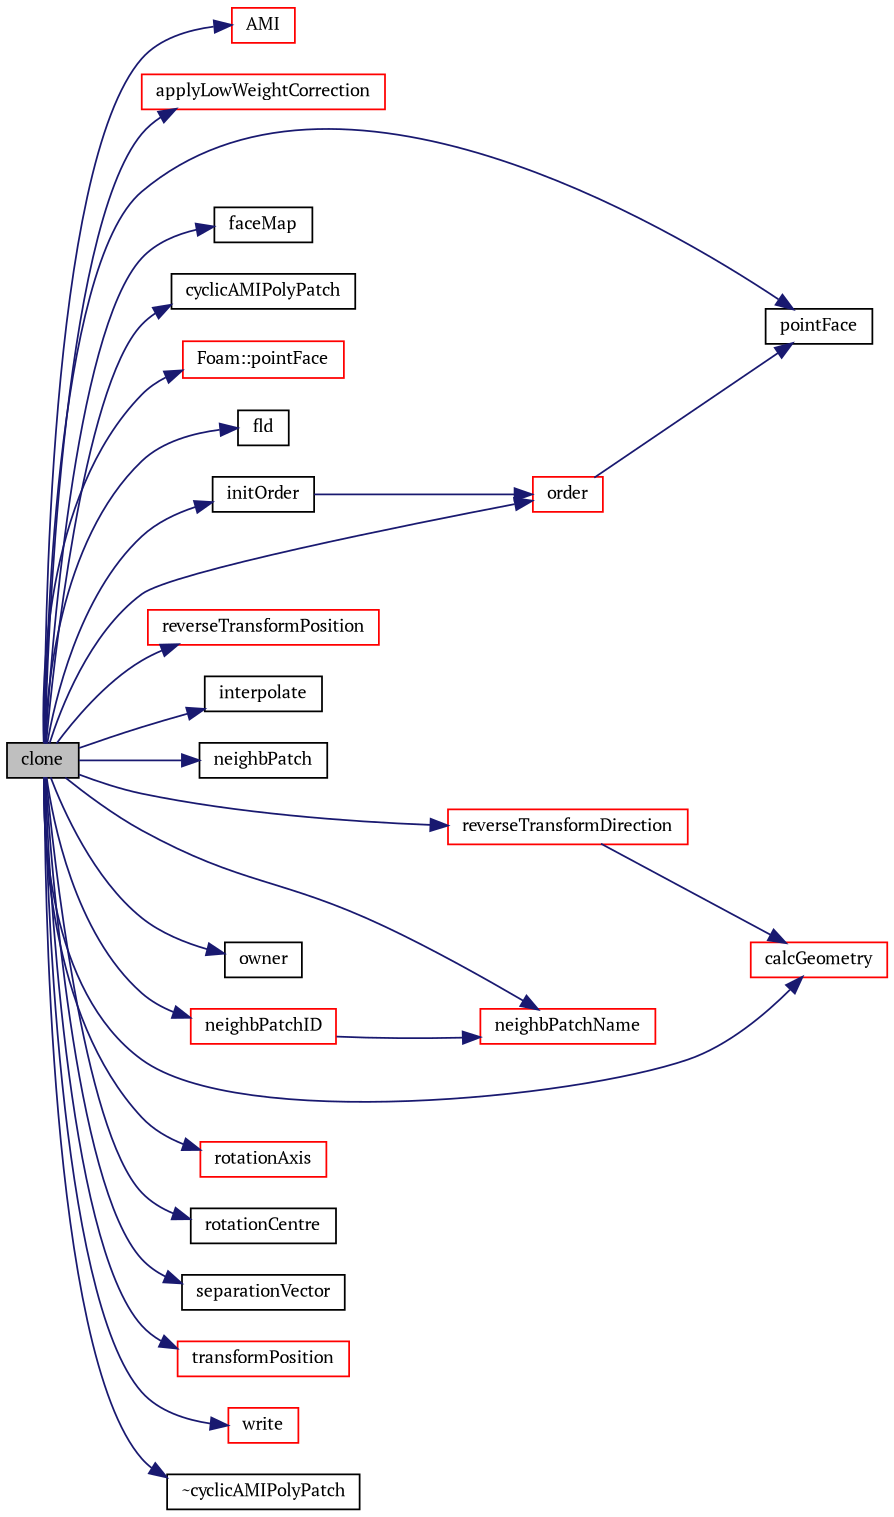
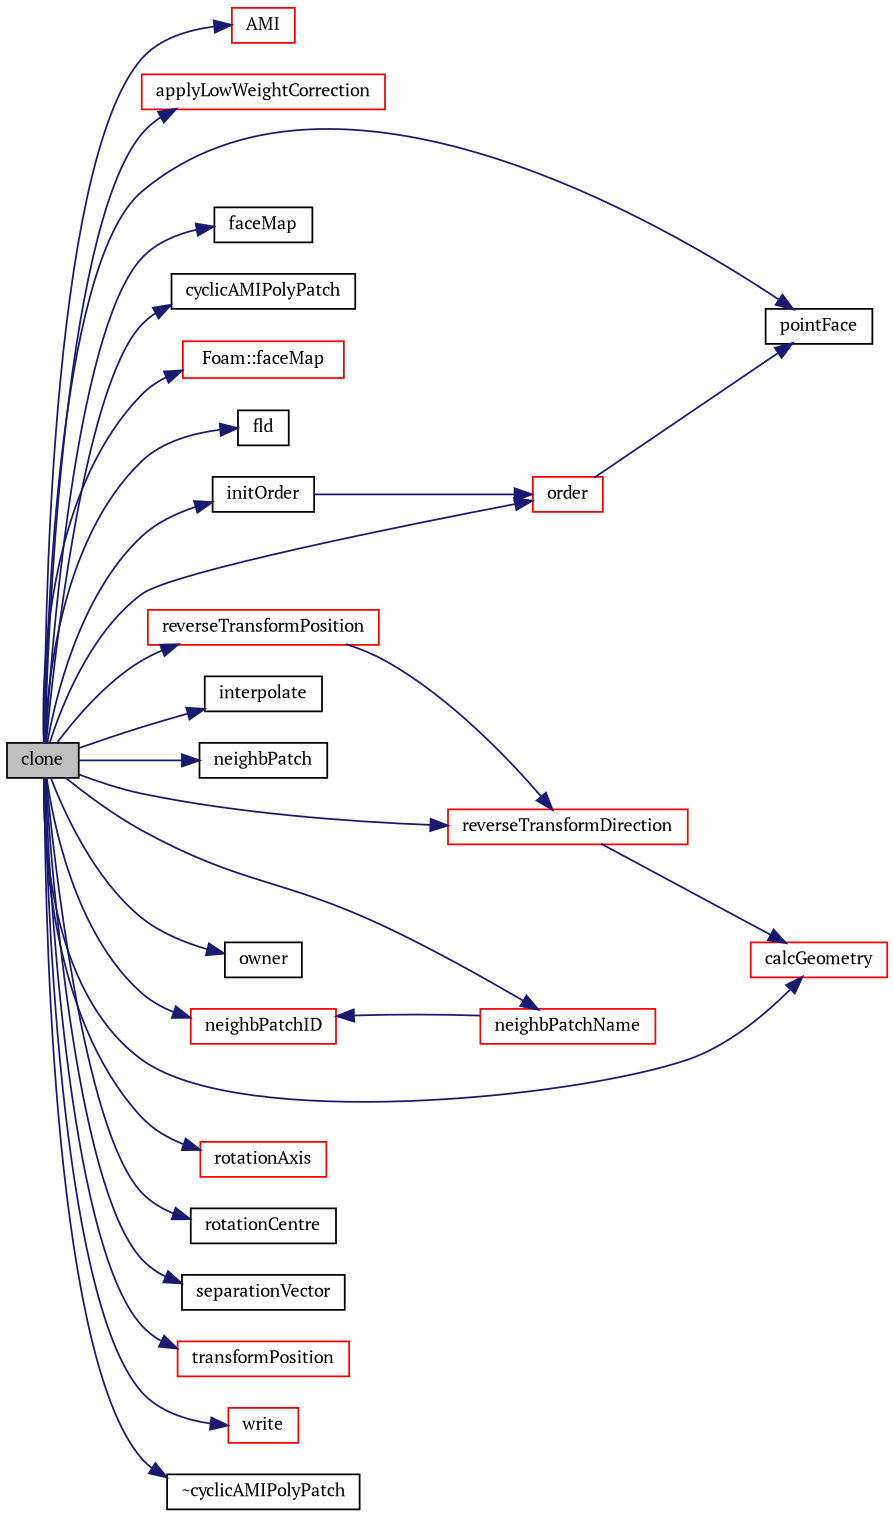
node "Foam::pointFace": label "Foam::pointFace" -> "Foam::faceMap"
edge "reverseTransformPosition" -> "reverseTransformDirection": added
edge "neighbPatchID" -> "neighbPatchName": reversed
